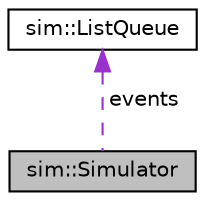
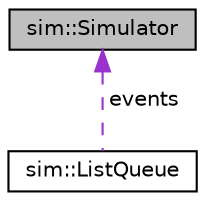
edge "sim::Simulator" -> "sim::ListQueue": reversed
